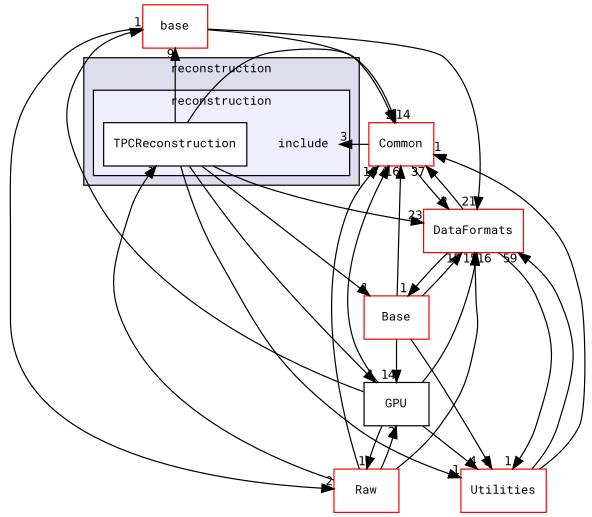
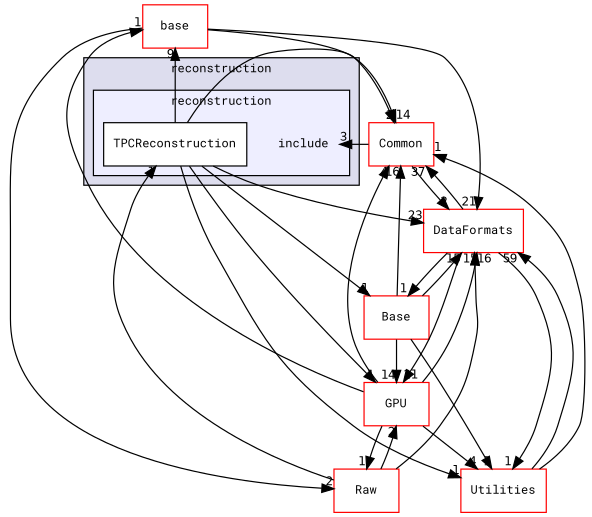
edge "DataFormats" -> "GPU": added
edge "Raw" -> "Common": removed
node "GPU": color black -> red
